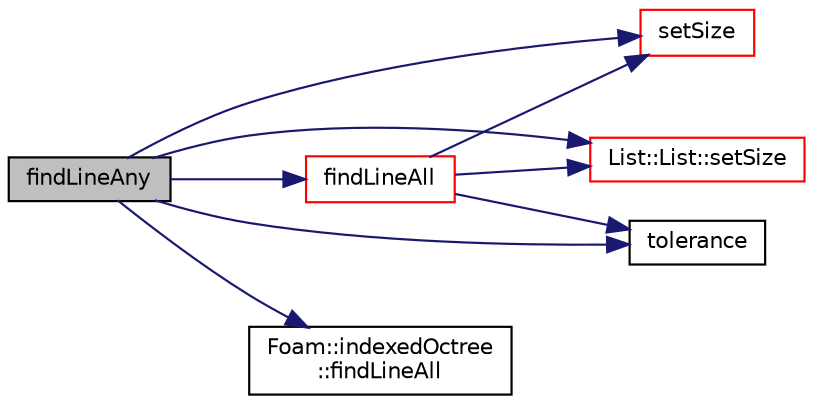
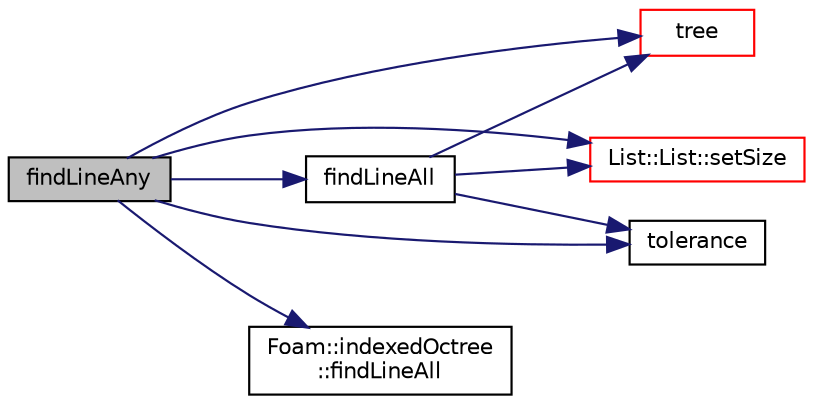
node "setSize": label "setSize" -> "tree"
node "findLineAll": color red -> black
